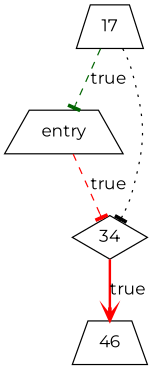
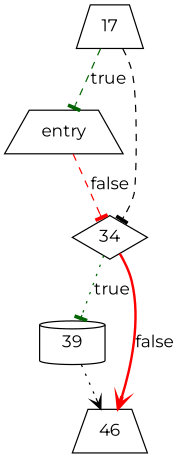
edge "17" -> "34": style dotted -> dashed
edge "entry" -> "34": label "true" -> "false"
edge "34" -> "46": label "true" -> "false"
node "39": added
